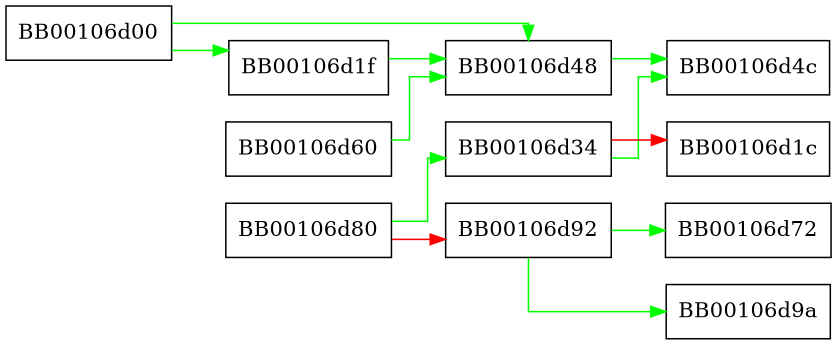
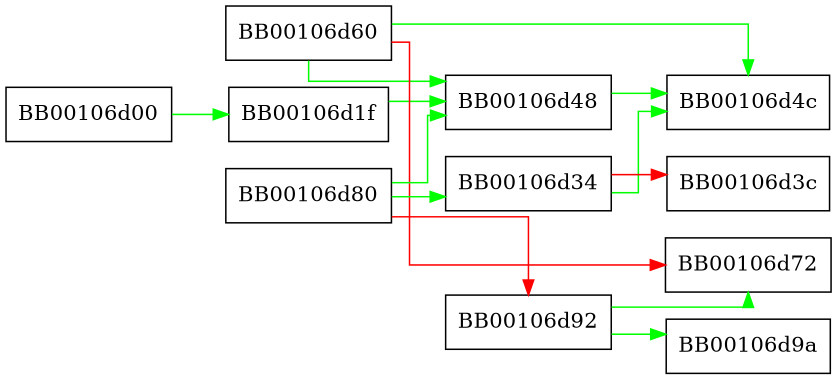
edge "BB00106d00" -> "BB00106d48": now "BB00106d80" -> "BB00106d48"
edge "BB00106d60" -> "BB00106d4c": added
node "BB00106d1c": label "BB00106d1c" -> "BB00106d3c"
edge "BB00106d60" -> "BB00106d72": added
